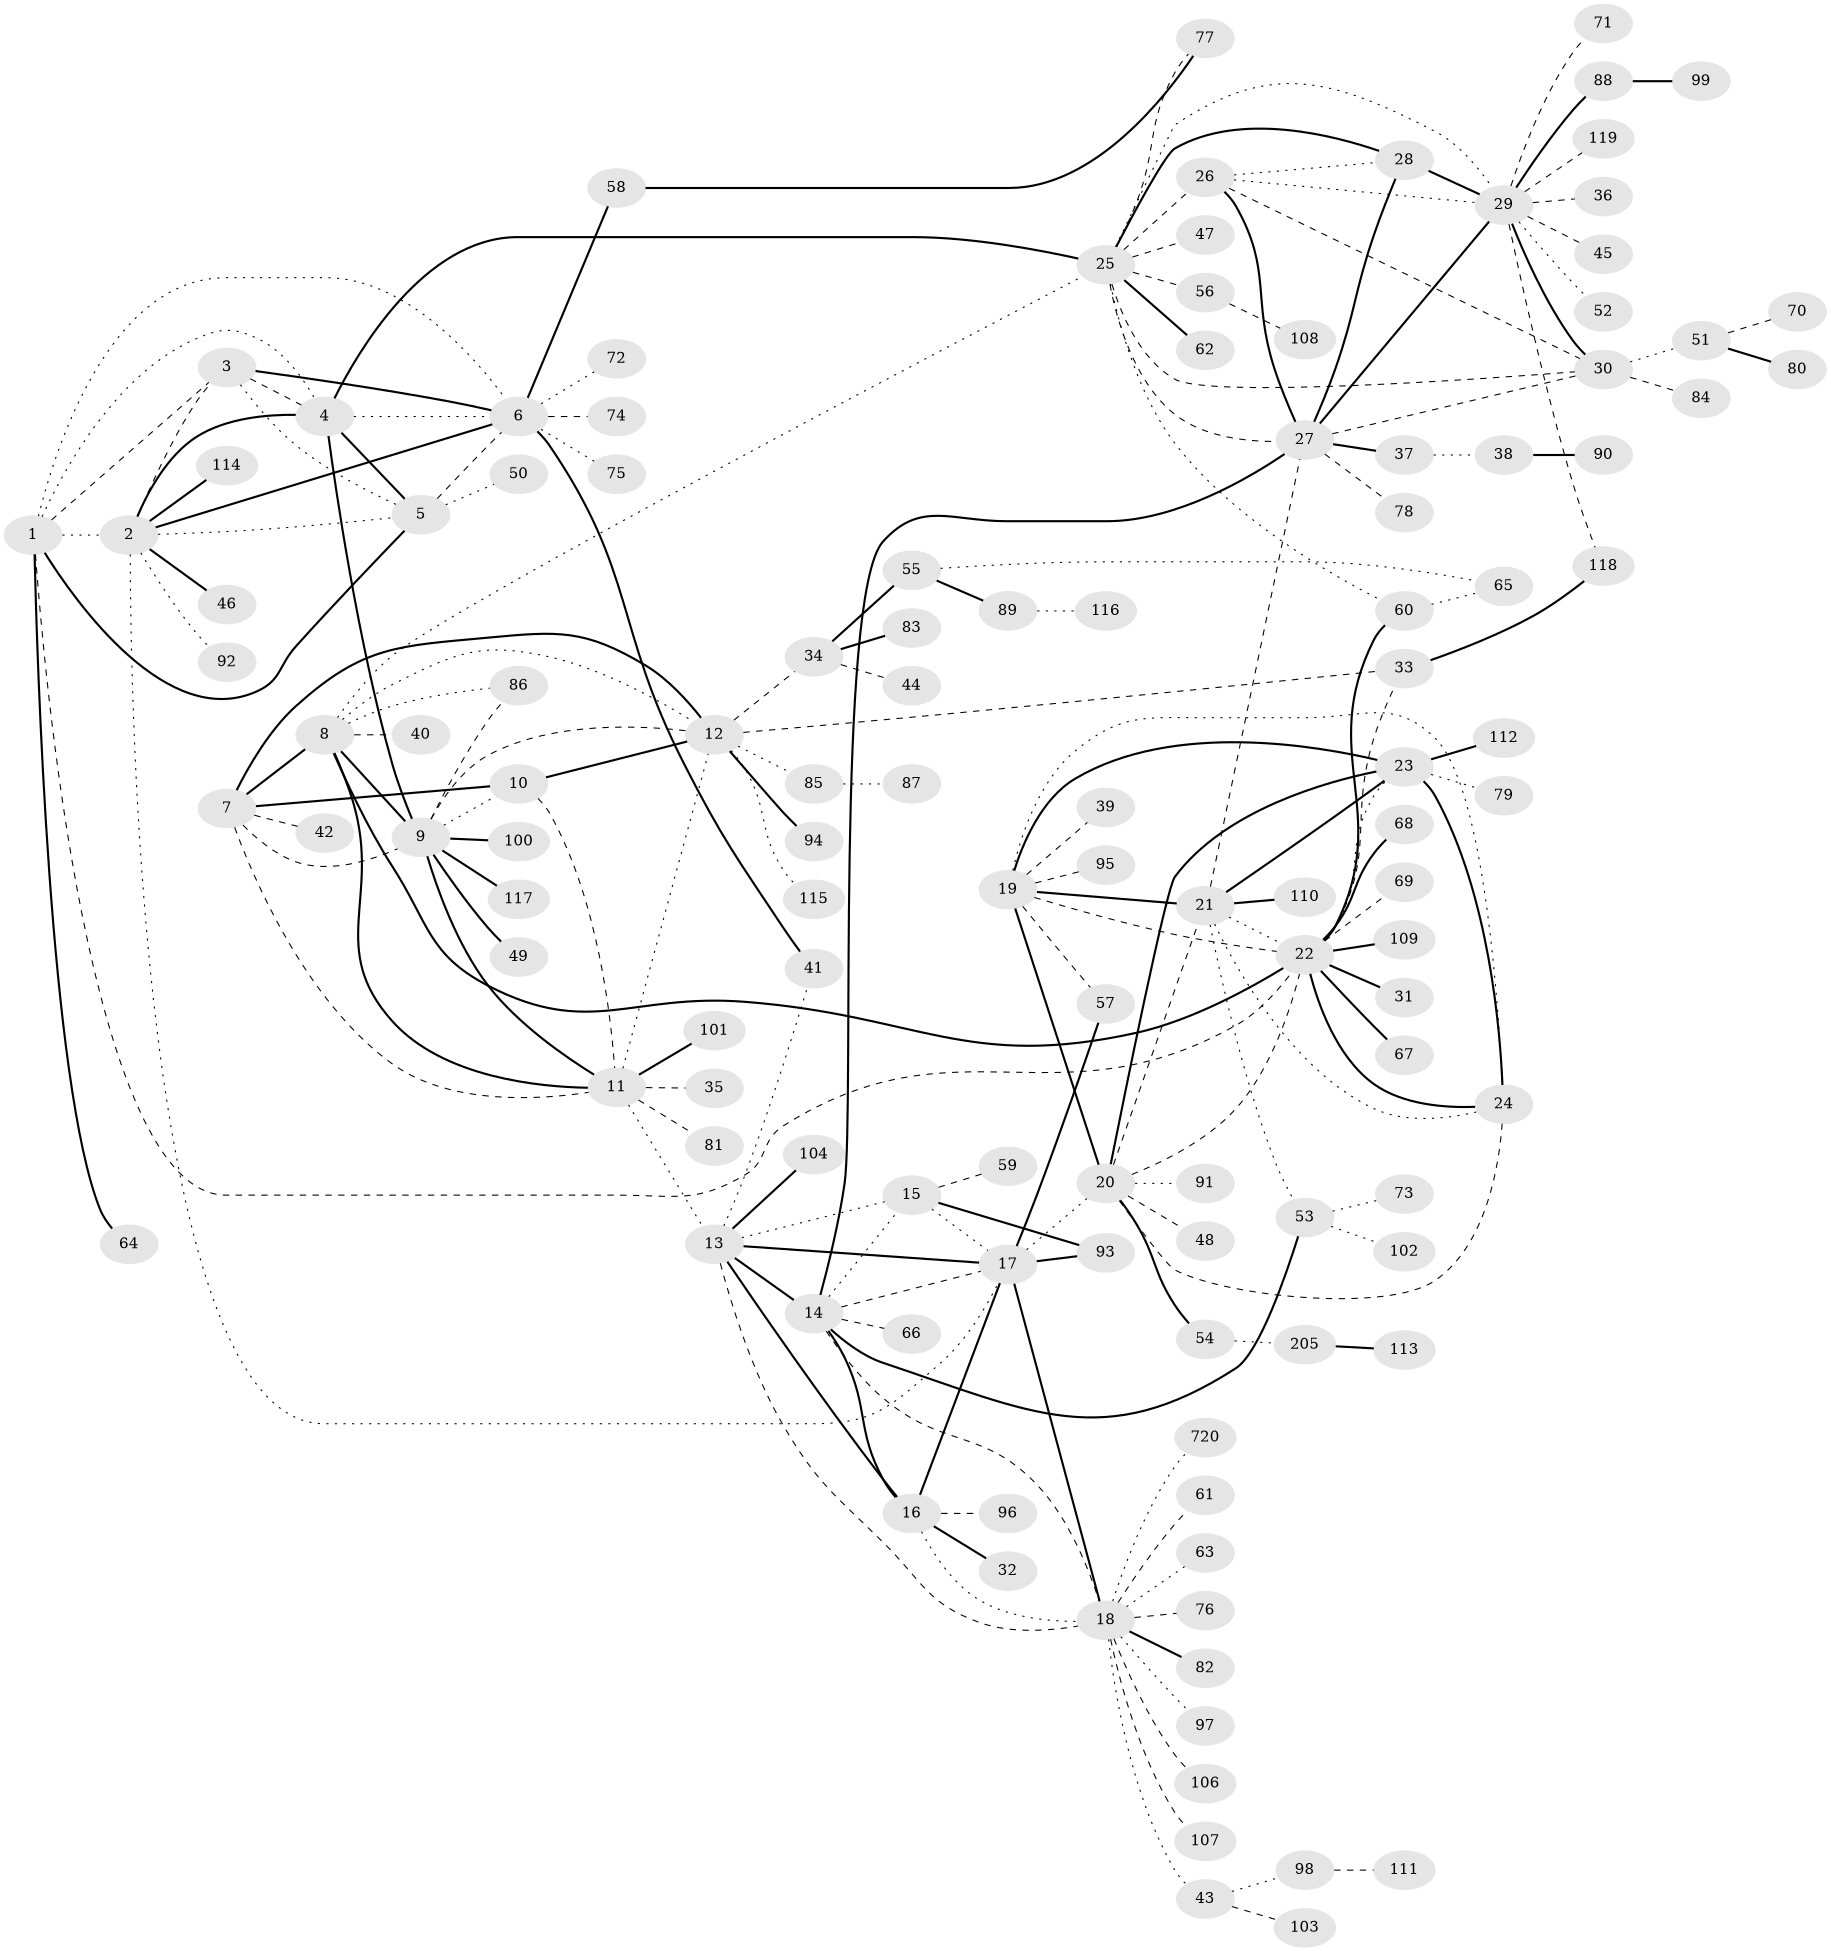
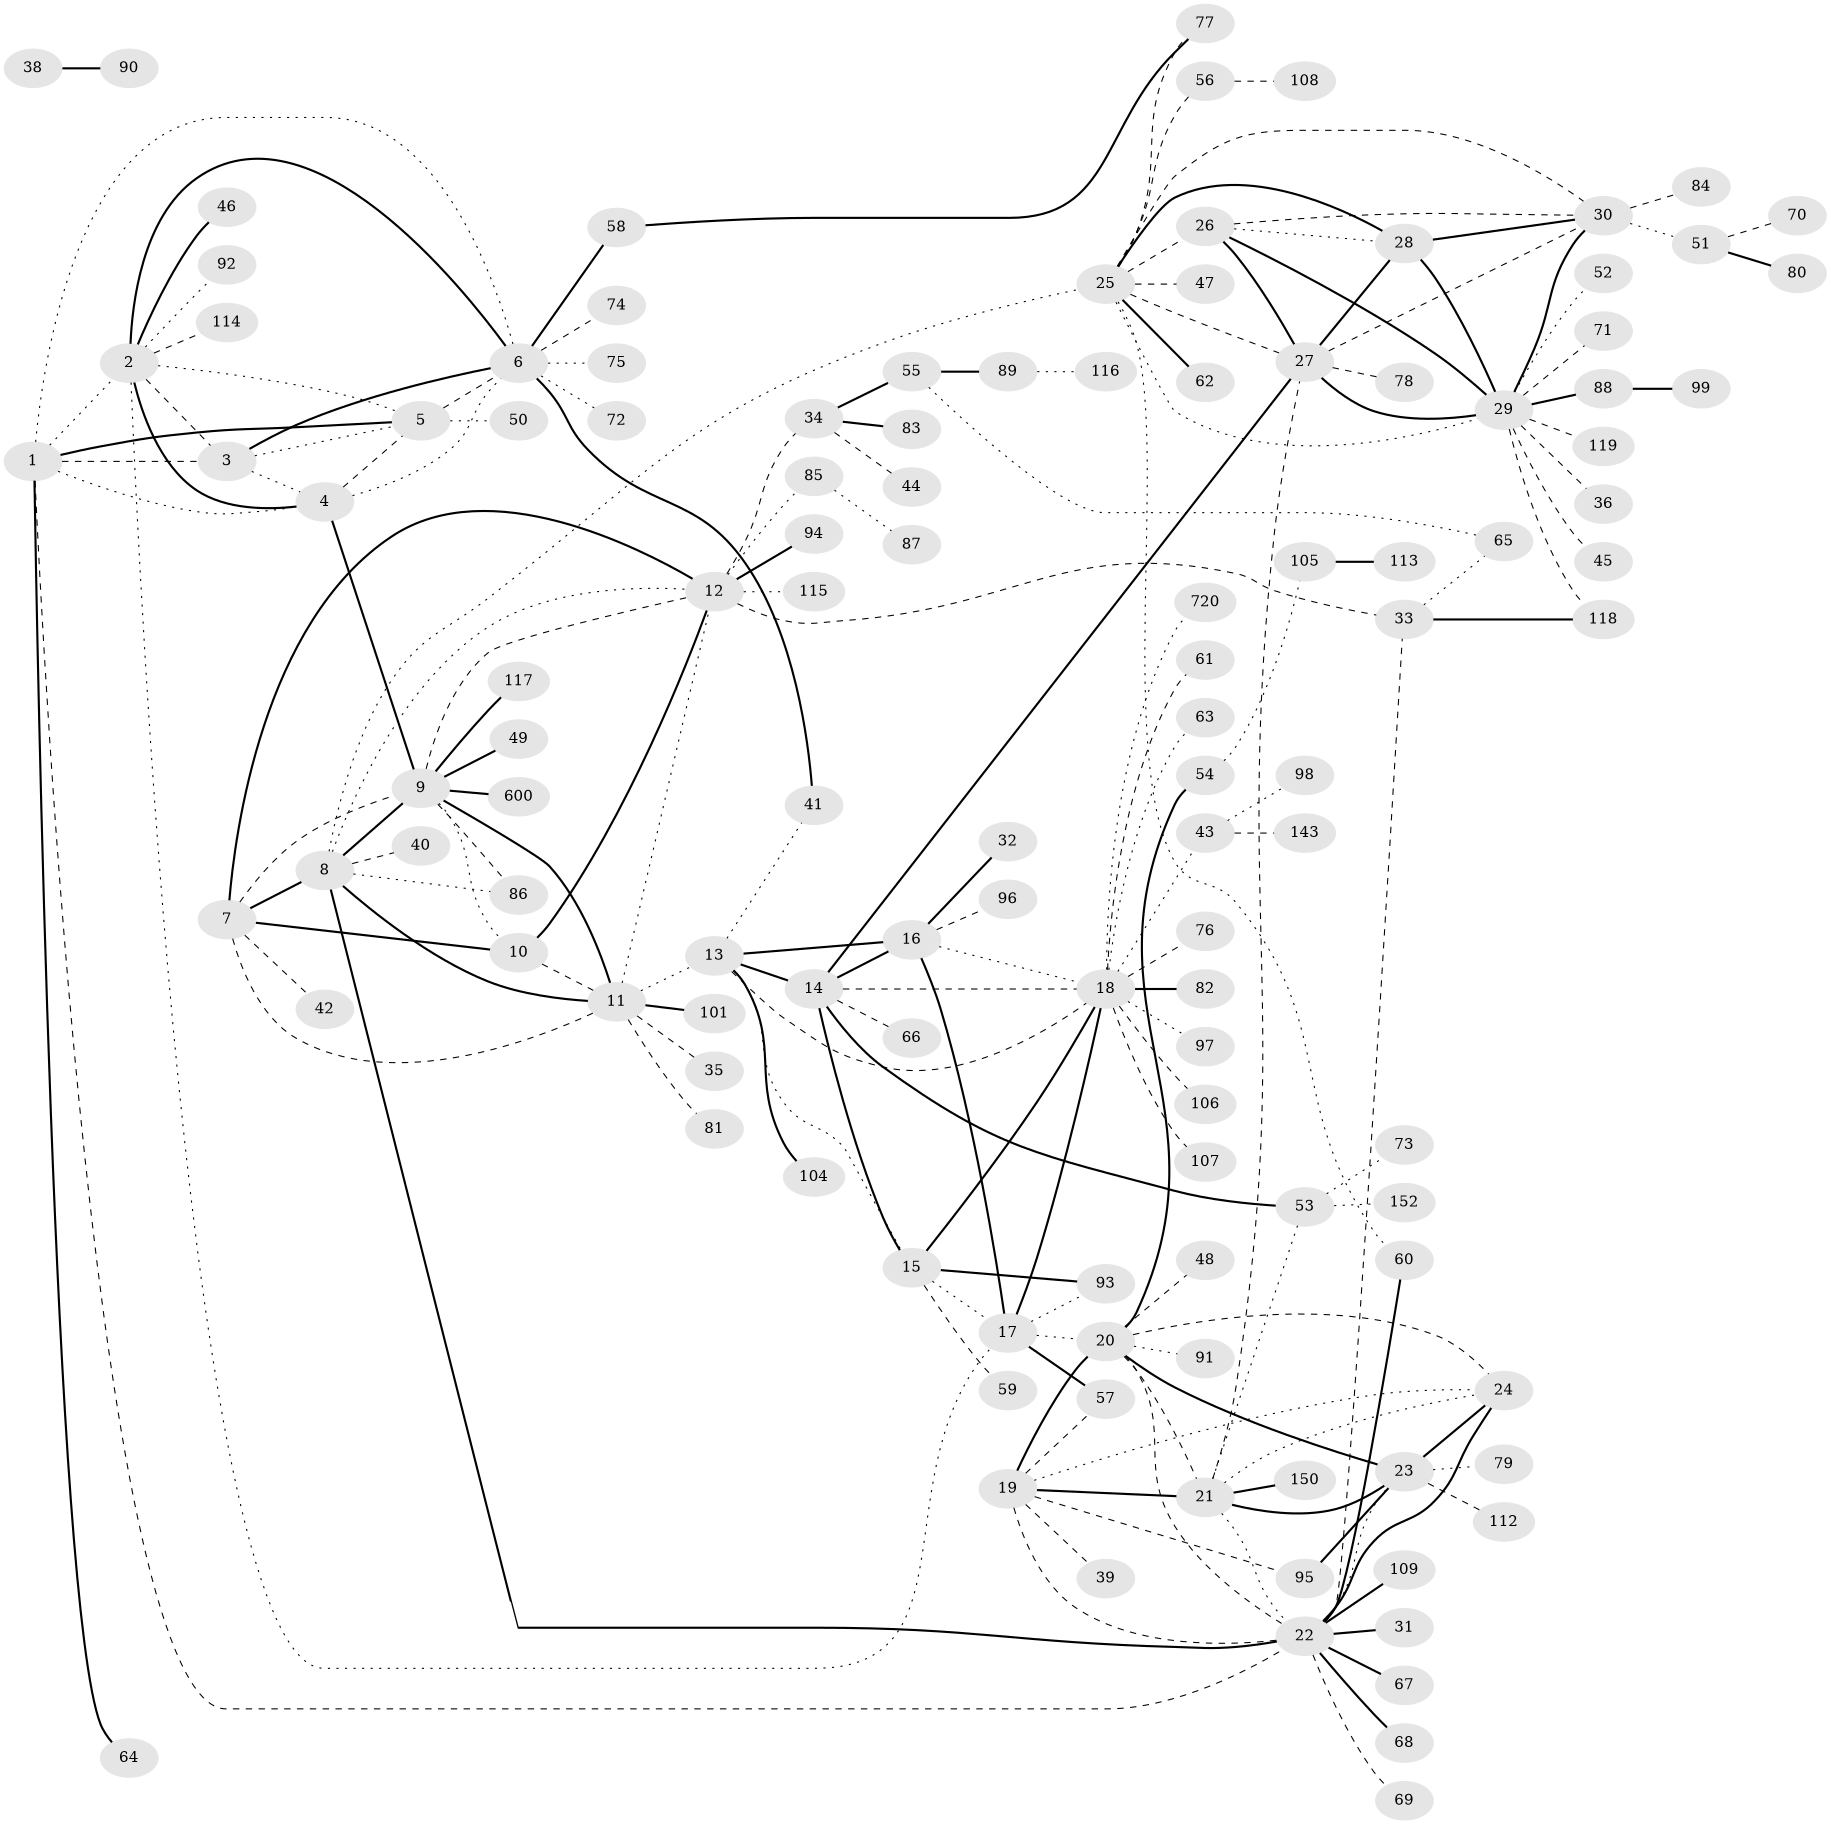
edge "26" -- "29": style dotted -> bold
edge "30" -- "28": added
edge "25" -- "4": removed
edge "3" -- "4": style dashed -> dotted
node "37": removed
edge "4" -- "5": style bold -> dashed
edge "114" -- "2": style bold -> dashed
edge "65" -- "60": now "65" -- "33"
edge "23" -- "19": now "23" -- "95"
edge "112" -- "23": style bold -> dashed
node "100": label "100" -> "600"
node "110": label "110" -> "150"
edge "18" -- "15": added
node "102": label "102" -> "152"
edge "13" -- "17": removed
edge "93" -- "17": style bold -> dotted
edge "15" -- "14": style dotted -> bold
edge "17" -- "14": removed
node "205": label "205" -> "105"
node "111": removed
node "103": label "103" -> "143"
